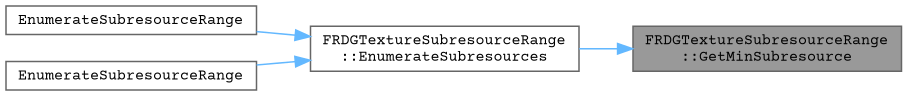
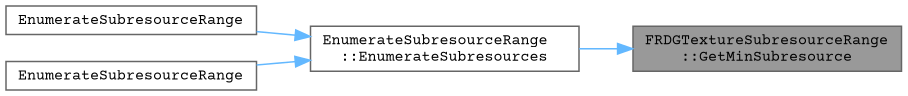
node "FRDGTextureSubresourceRange ::EnumerateSubresources": label "FRDGTextureSubresourceRange ::EnumerateSubresources" -> "EnumerateSubresourceRange ::EnumerateSubresources"
